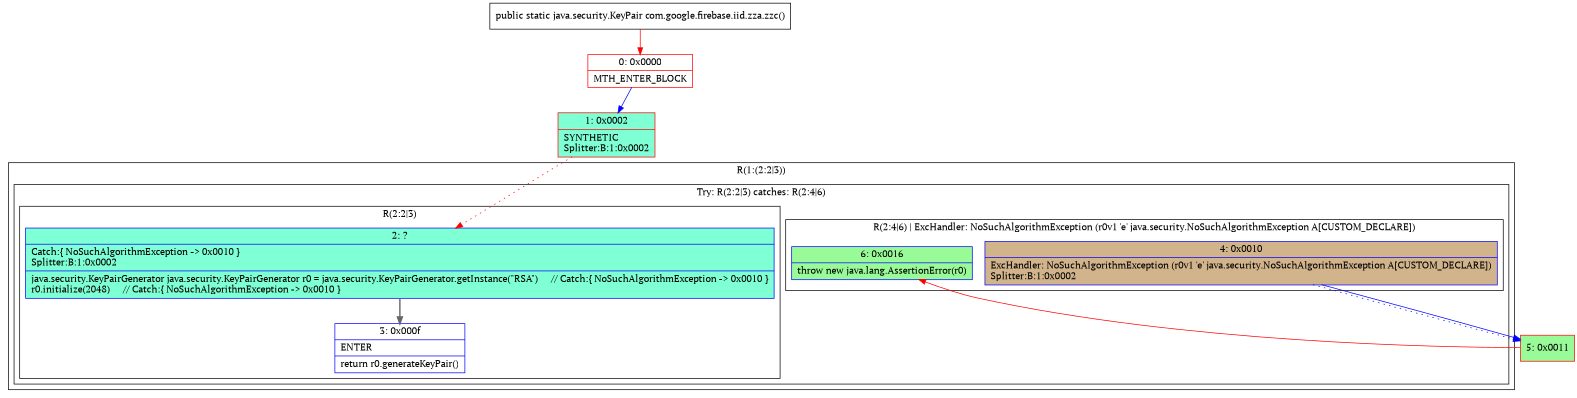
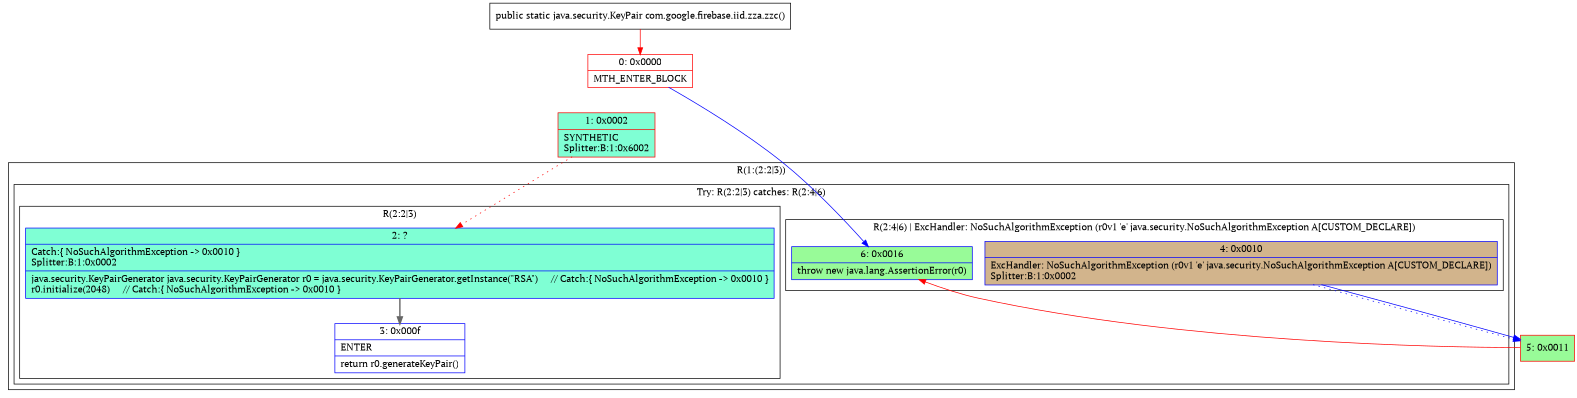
edge "0: 0x0000" -> "1: 0x0002": now "0: 0x0000" -> "6: 0x0016"
node "1: 0x0002": text "Splitter:B:1:0x0002" -> "Splitter:B:1:0x6002"
